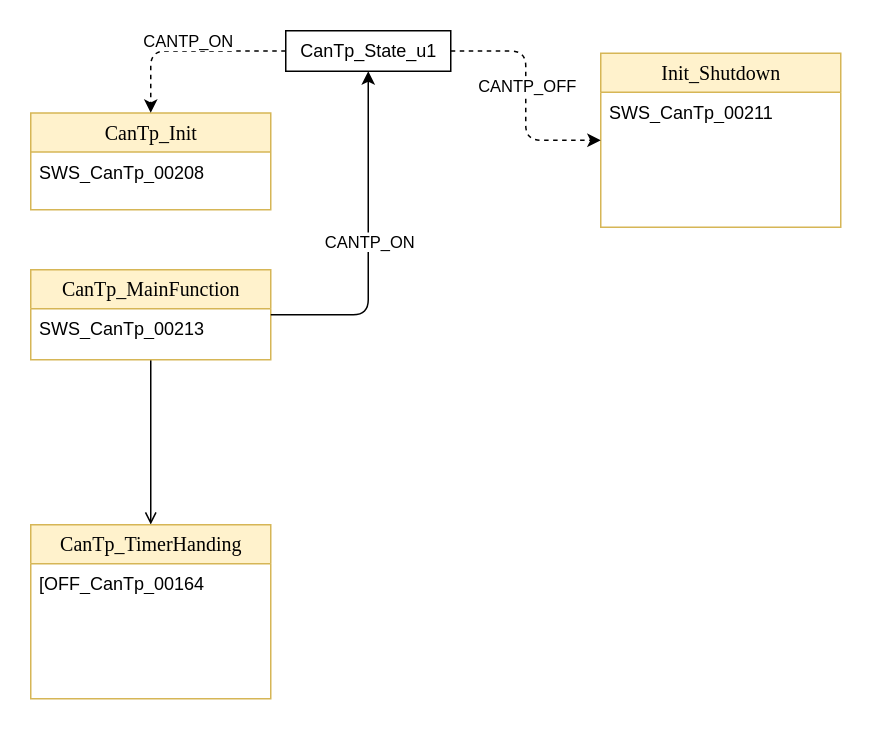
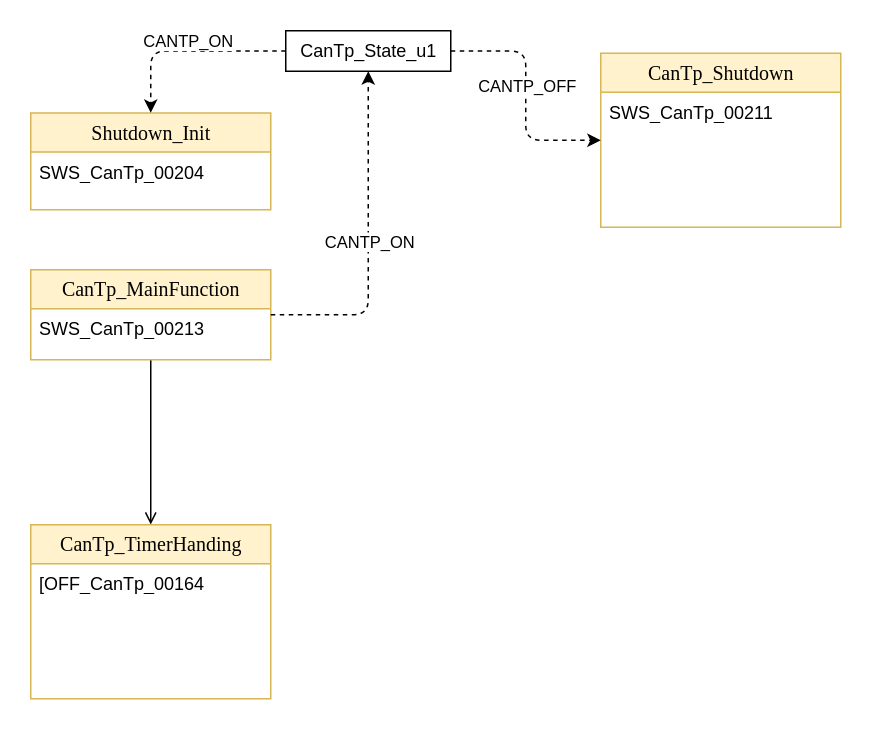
node "Init_Shutdown": label "Init_Shutdown" -> "CanTp_Shutdown"
node "CanTp_Init": label "CanTp_Init" -> "Shutdown_Init"
edge "CanTp_MainFunction" -> "CanTp_State_u1": style solid -> dashed
node "SWS_CanTp_00208": label "SWS_CanTp_00208" -> "SWS_CanTp_00204"
